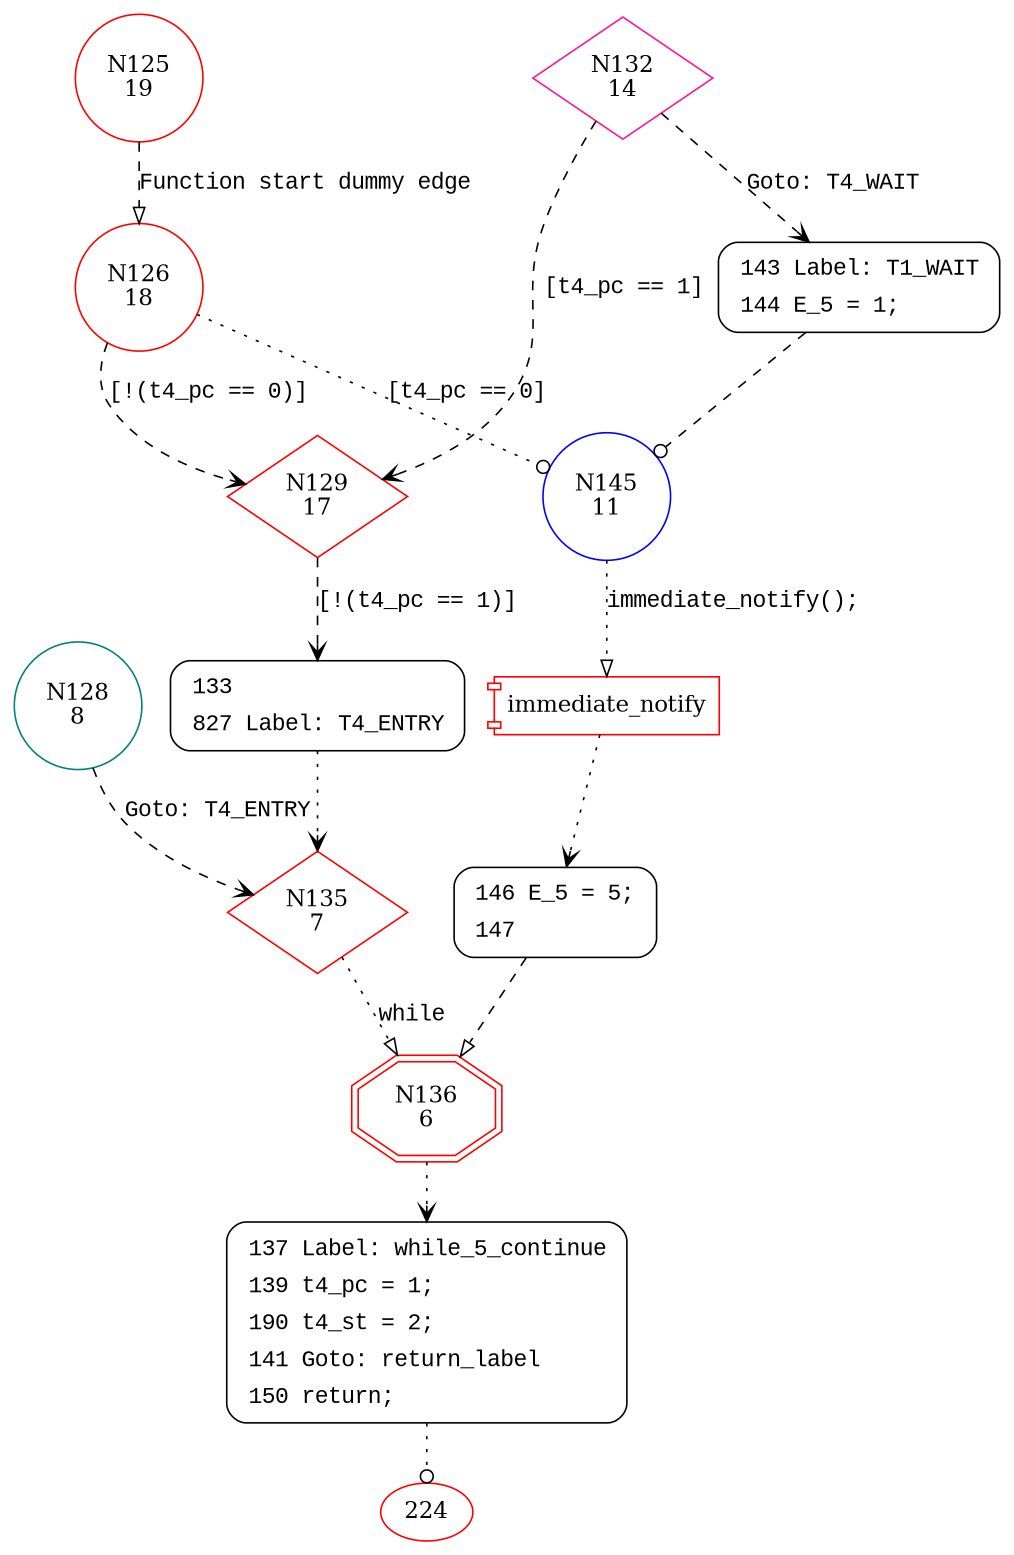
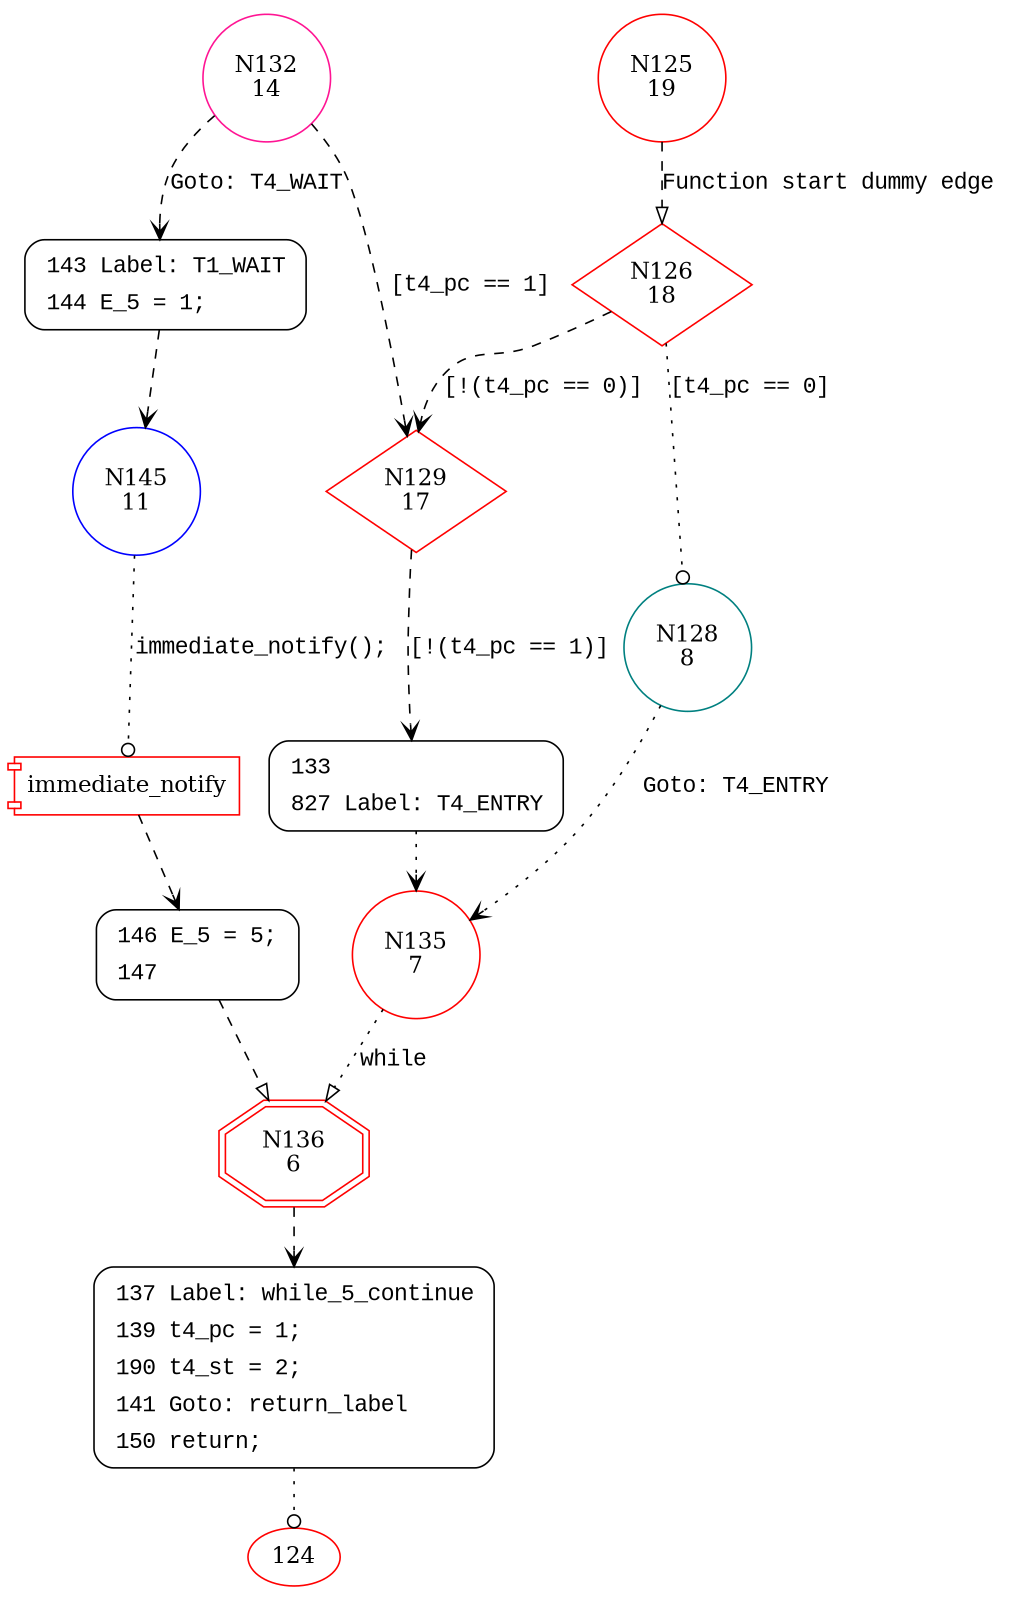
node "N132 14": shape diamond -> circle
node "N126 18": shape circle -> diamond
edge "N126 18" -> "N145 11": now "N126 18" -> "N128 8"
edge "143" -> "N145 11": arrowhead odot -> vee
edge "N145 11" -> "immediate_notify": arrowhead onormal -> odot
edge "immediate_notify" -> "146": style dotted -> dashed
edge "N128 8" -> "N135 7": style dashed -> dotted
node "N135 7": shape diamond -> circle
edge "N136 6" -> "137": style dotted -> dashed
node "224": label "224" -> "124"
